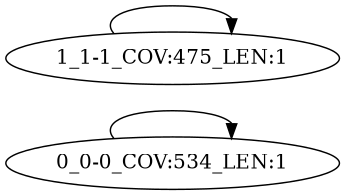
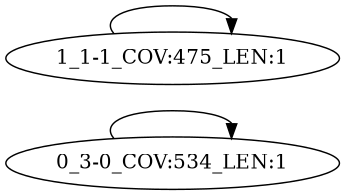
node "0_0-0_COV:534_LEN:1": label "0_0-0_COV:534_LEN:1" -> "0_3-0_COV:534_LEN:1"
